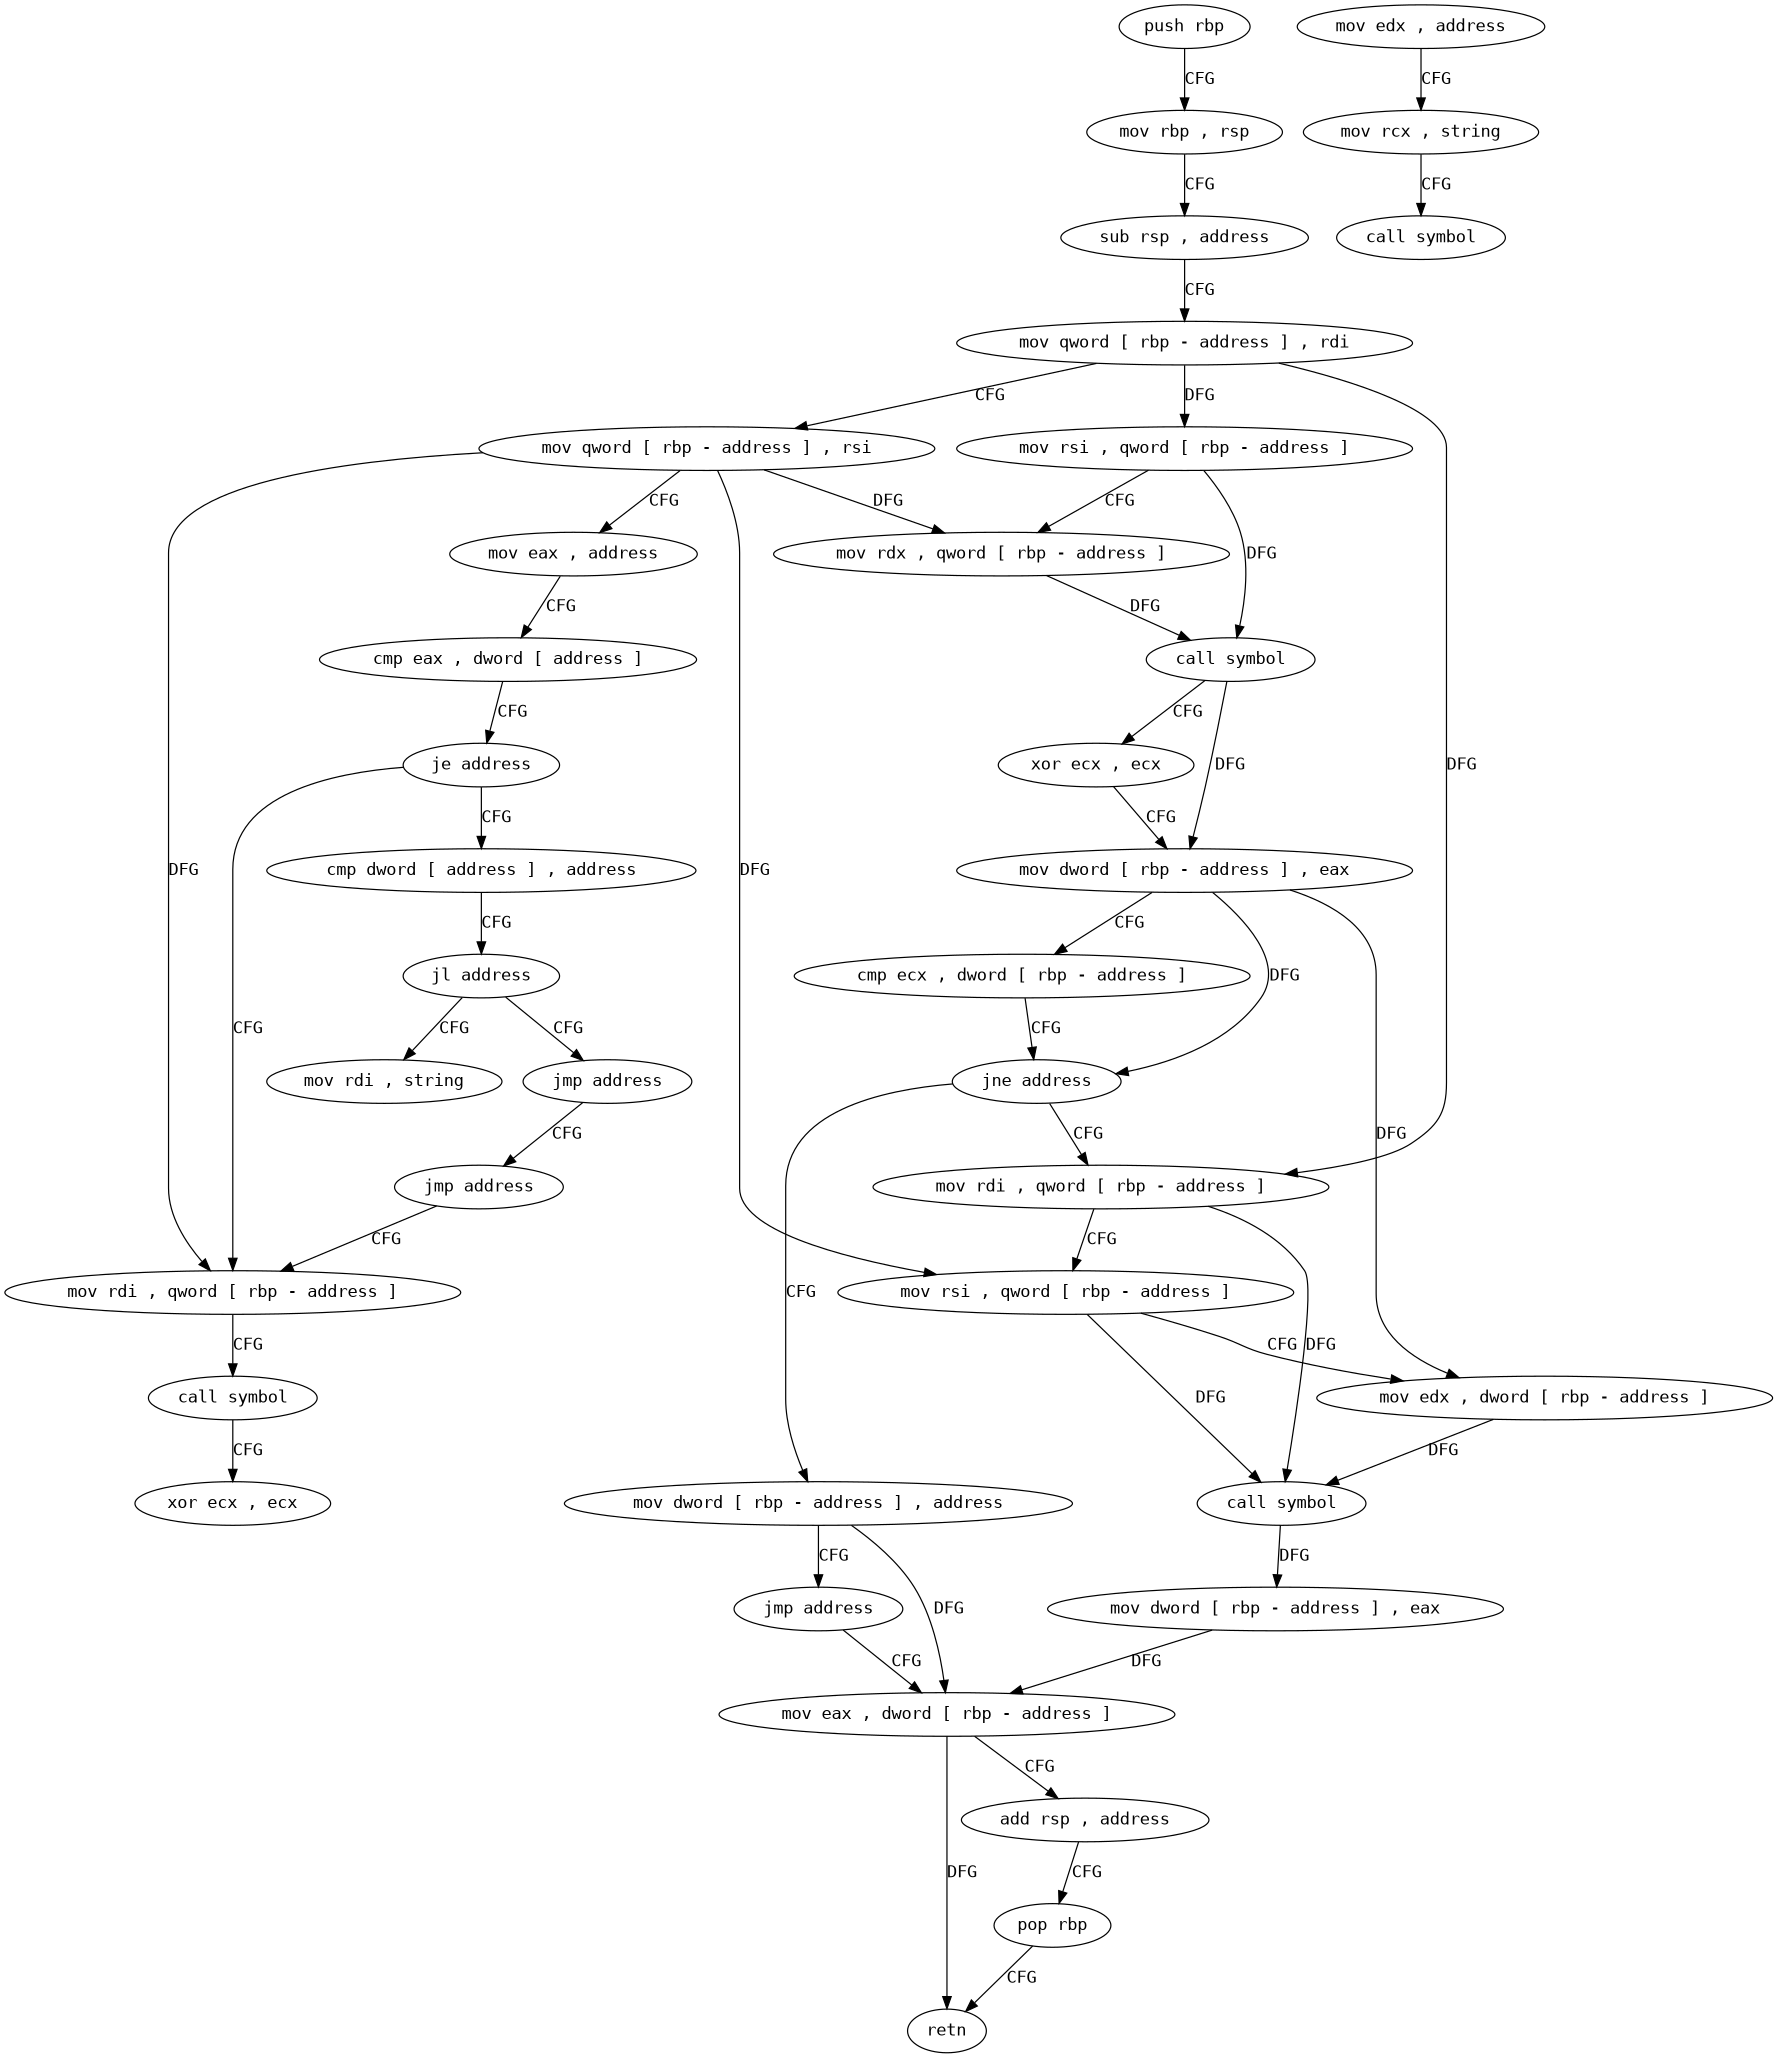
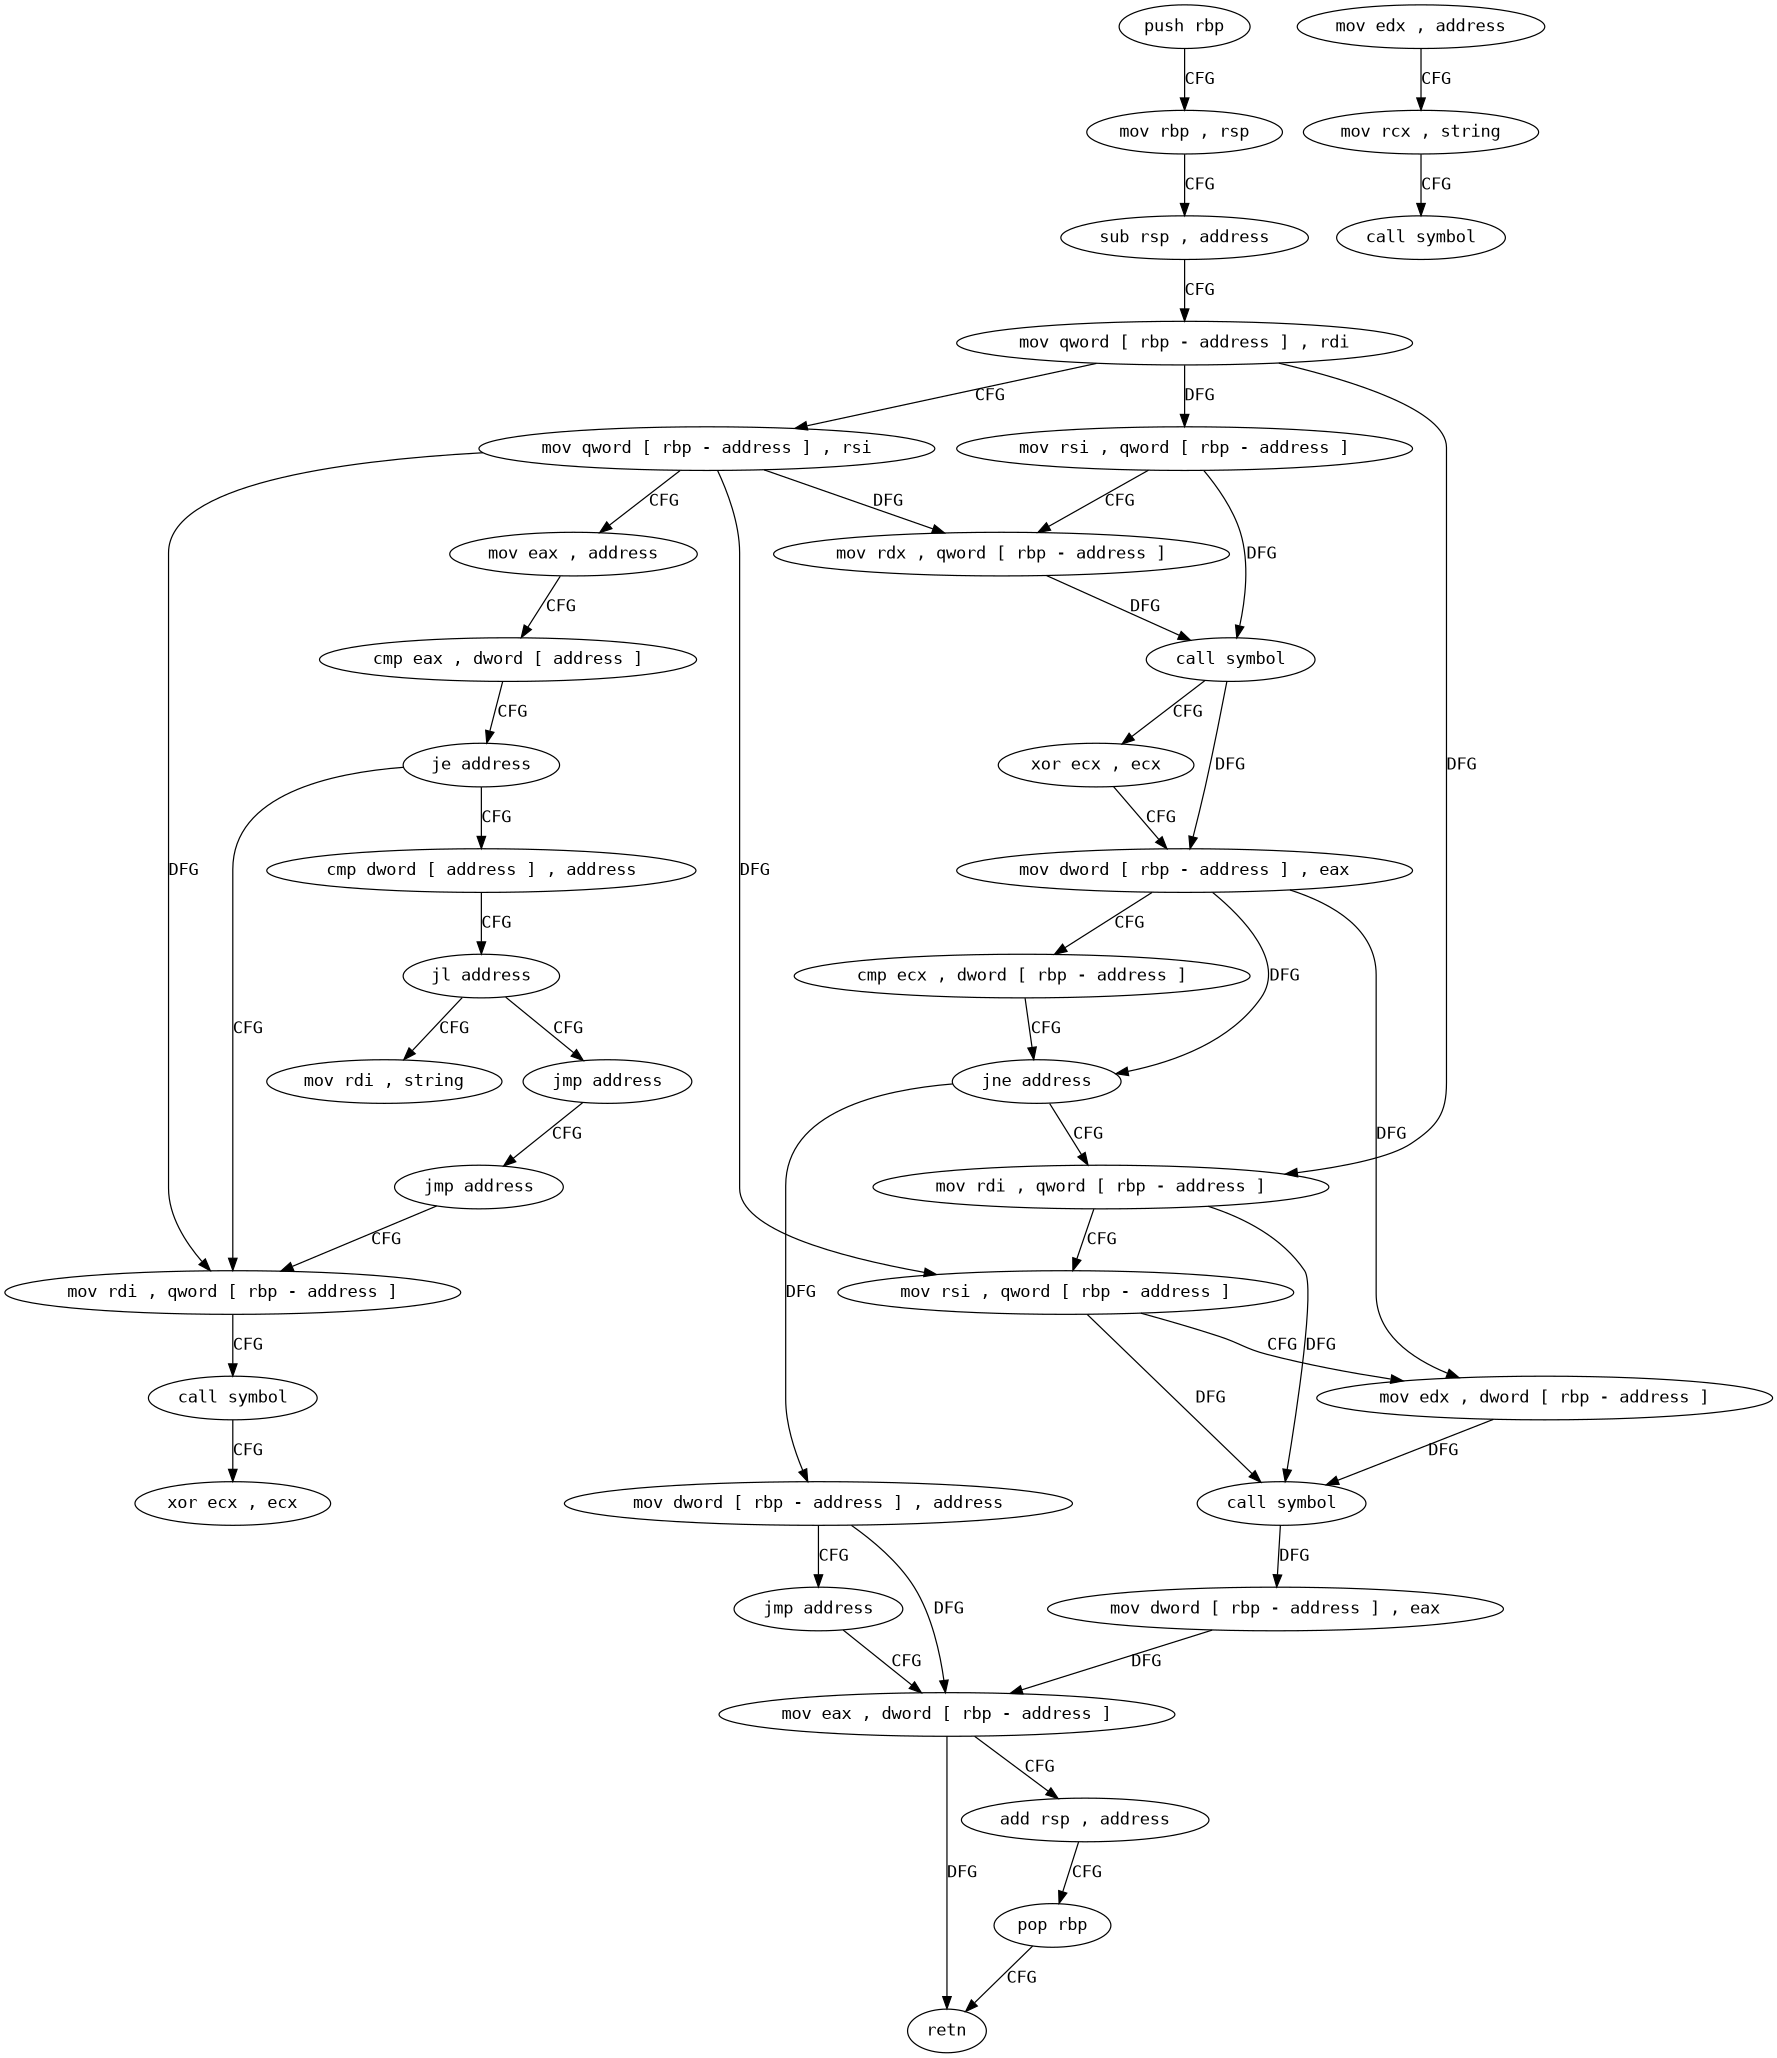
edge "jne address" -> "mov dword [ rbp - address ] , address": label "CFG" -> "DFG"
